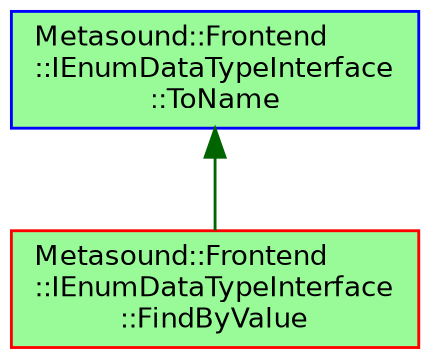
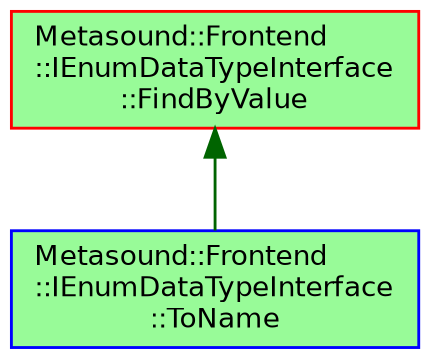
edge "Metasound::Frontend ::IEnumDataTypeInterface ::FindByValue" -> "Metasound::Frontend ::IEnumDataTypeInterface ::ToName": reversed
